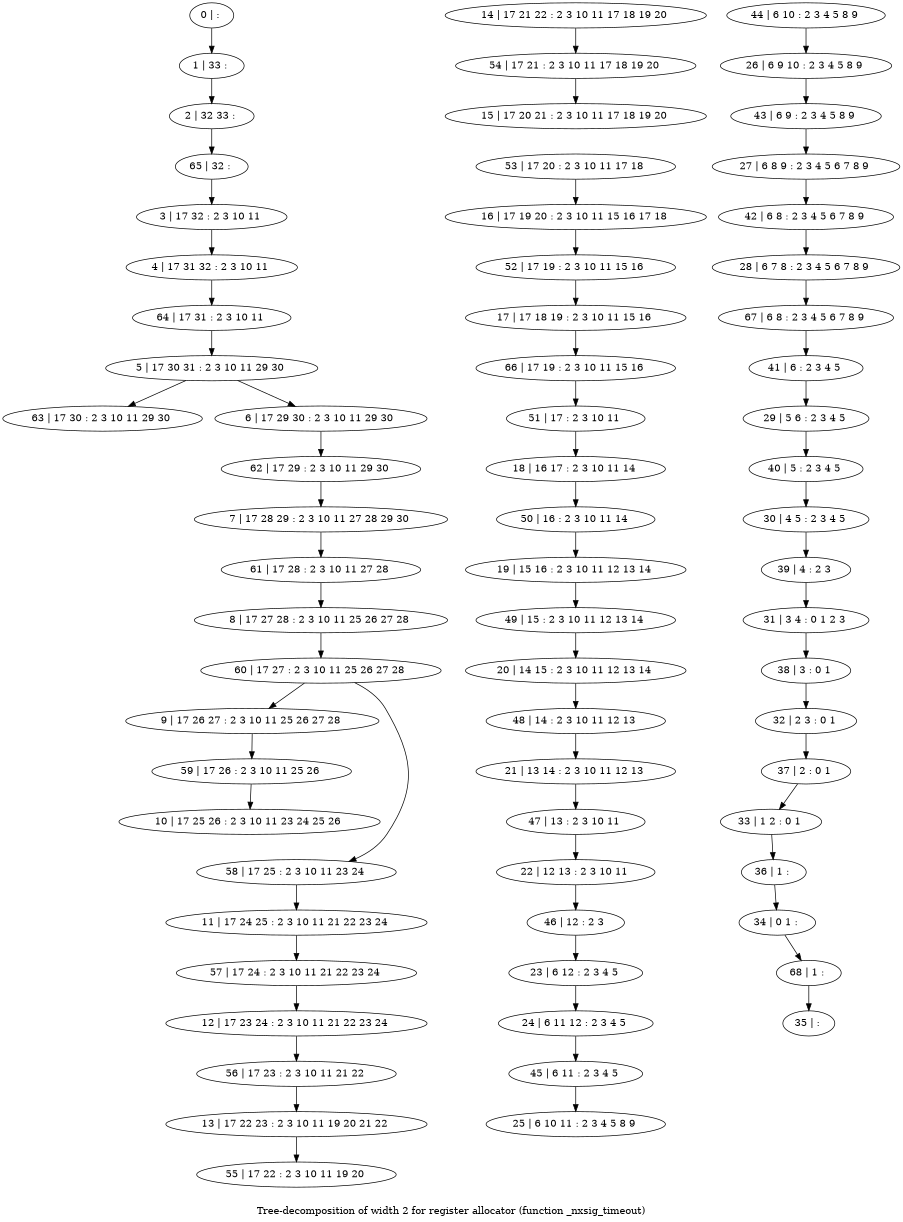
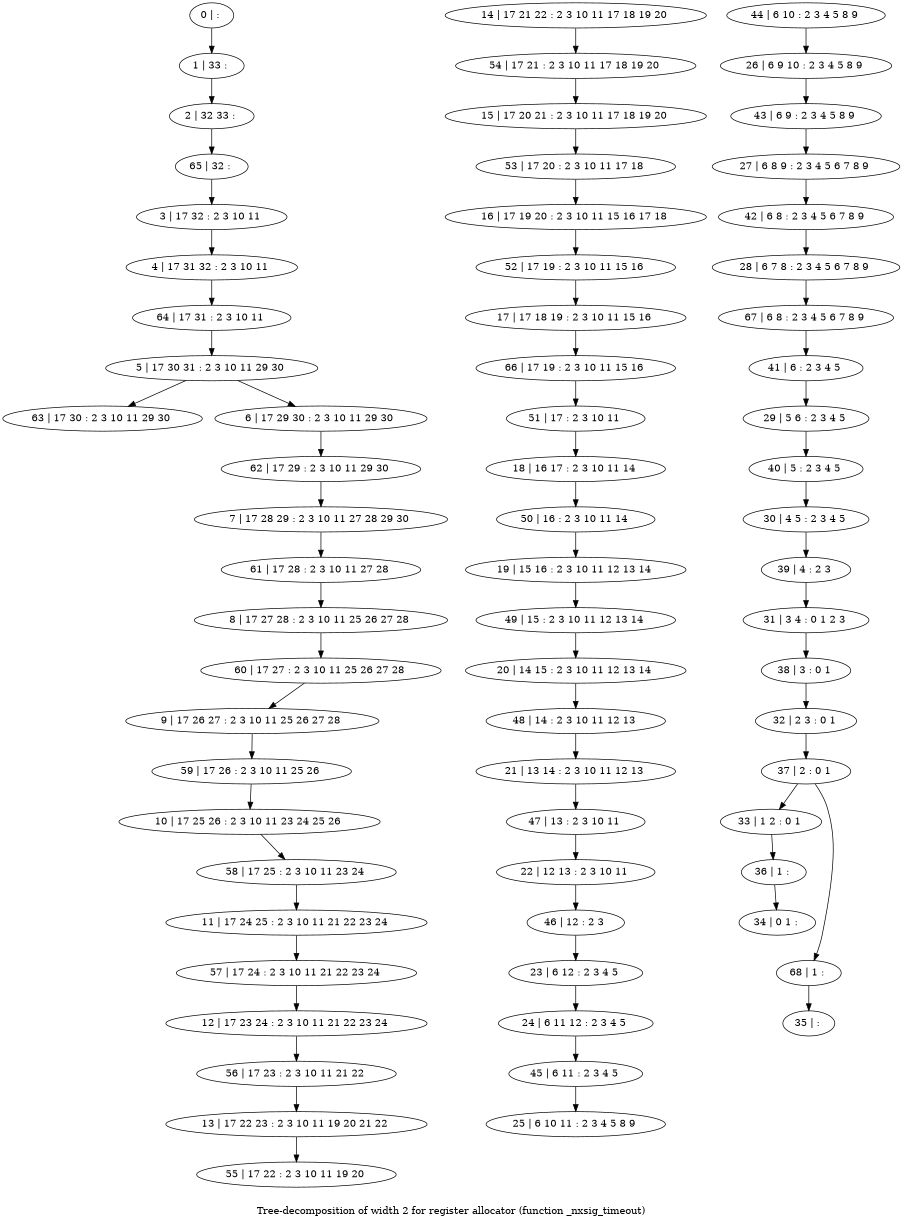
edge "15 | 17 20 21 : 2 3 10 11 17 18 19 20" -> "53 | 17 20 : 2 3 10 11 17 18": added
edge "60 | 17 27 : 2 3 10 11 25 26 27 28" -> "58 | 17 25 : 2 3 10 11 23 24": now "10 | 17 25 26 : 2 3 10 11 23 24 25 26" -> "58 | 17 25 : 2 3 10 11 23 24"
edge "34 | 0 1 :" -> "68 | 1 :": now "37 | 2 : 0 1" -> "68 | 1 :"
